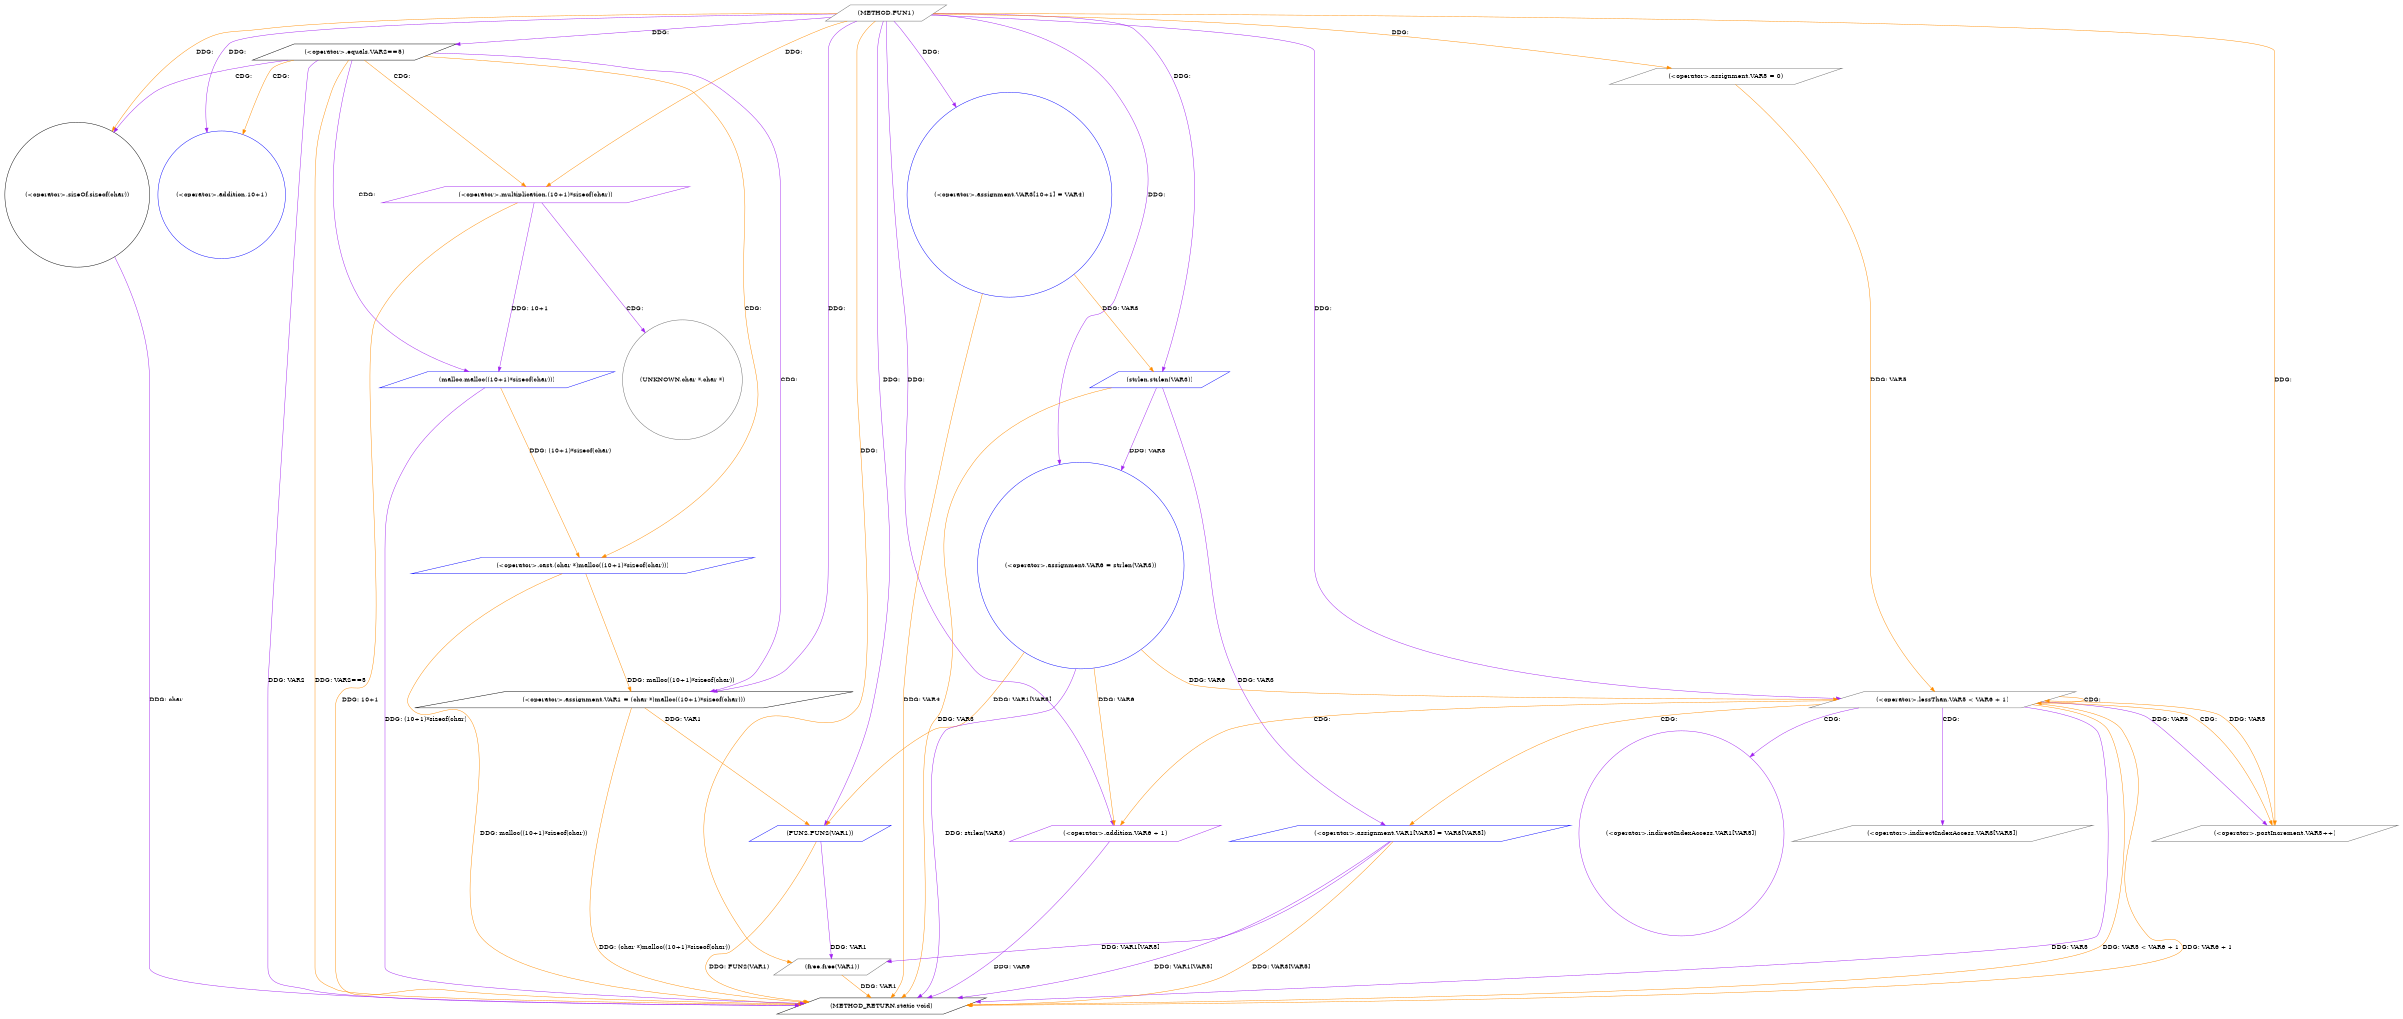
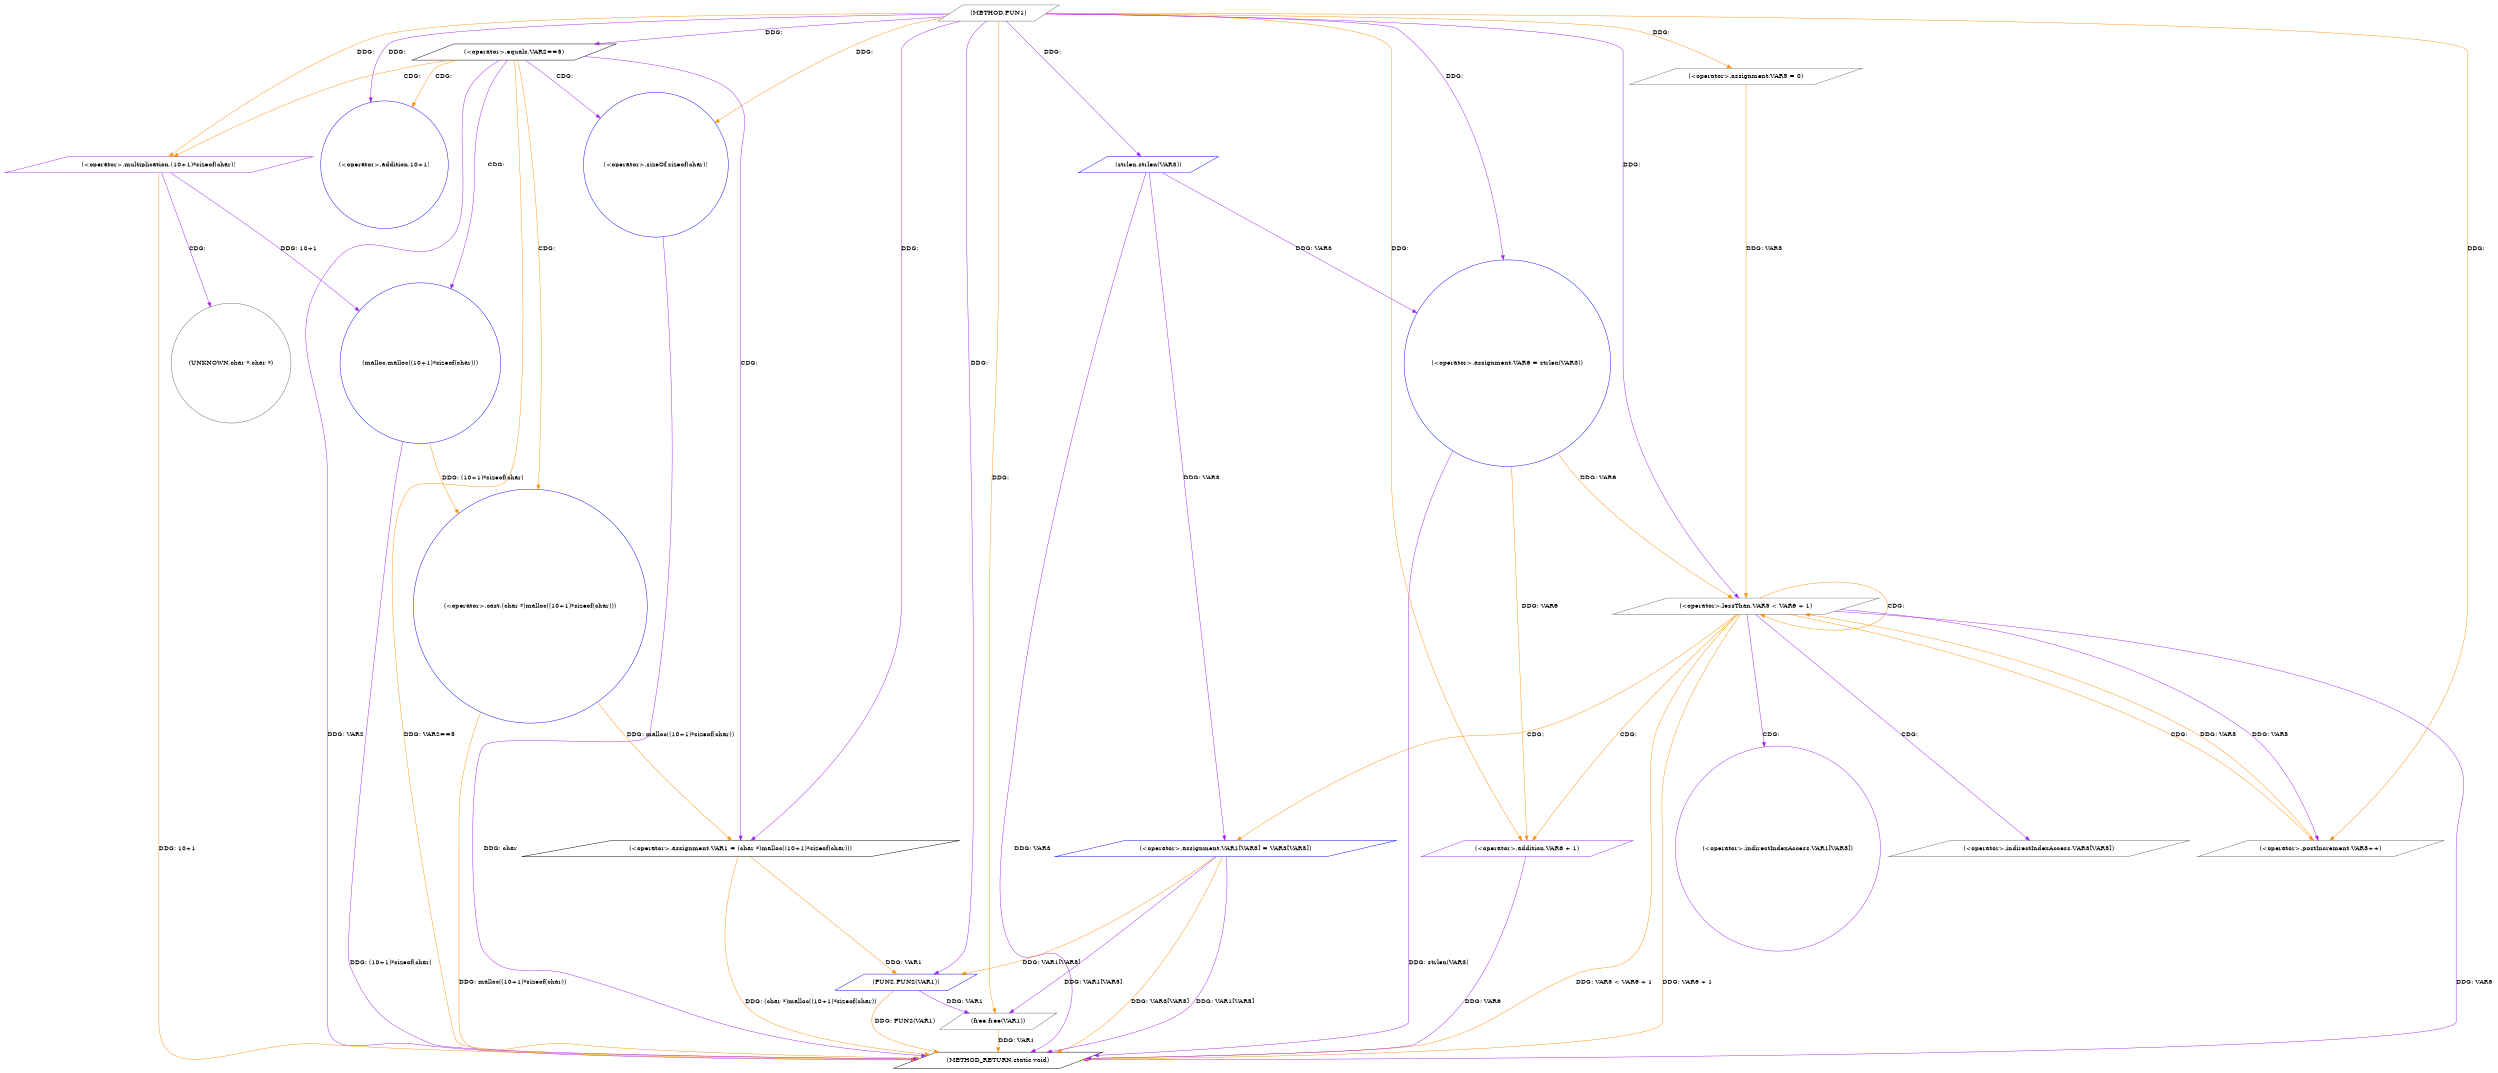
node "(<operator>.sizeOf,sizeof(char))": color black -> blue
node "(<operator>.assignment,VAR3[10+1] = VAR4)": removed
node "(malloc,malloc((10+1)*sizeof(char)))": shape parallelogram -> circle
edge "(METHOD,FUN1)" -> "(<operator>.addition,VAR6 + 1)": color purple -> darkorange
node "(<operator>.cast,(char *)malloc((10+1)*sizeof(char)))": shape parallelogram -> circle
edge "(strlen,strlen(VAR3))" -> "(METHOD_RETURN,static void)": color darkorange -> purple
edge "(<operator>.assignment,VAR6 = strlen(VAR3))" -> "(FUN2,FUN2(VAR1))": now "(<operator>.assignment,VAR1[VAR5] = VAR3[VAR5])" -> "(FUN2,FUN2(VAR1))"
